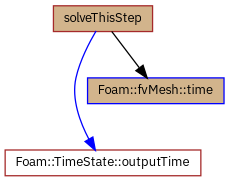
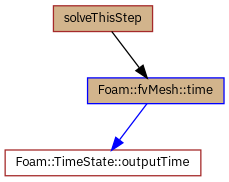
edge "solveThisStep" -> "Foam::TimeState::outputTime": now "Foam::fvMesh::time" -> "Foam::TimeState::outputTime"
